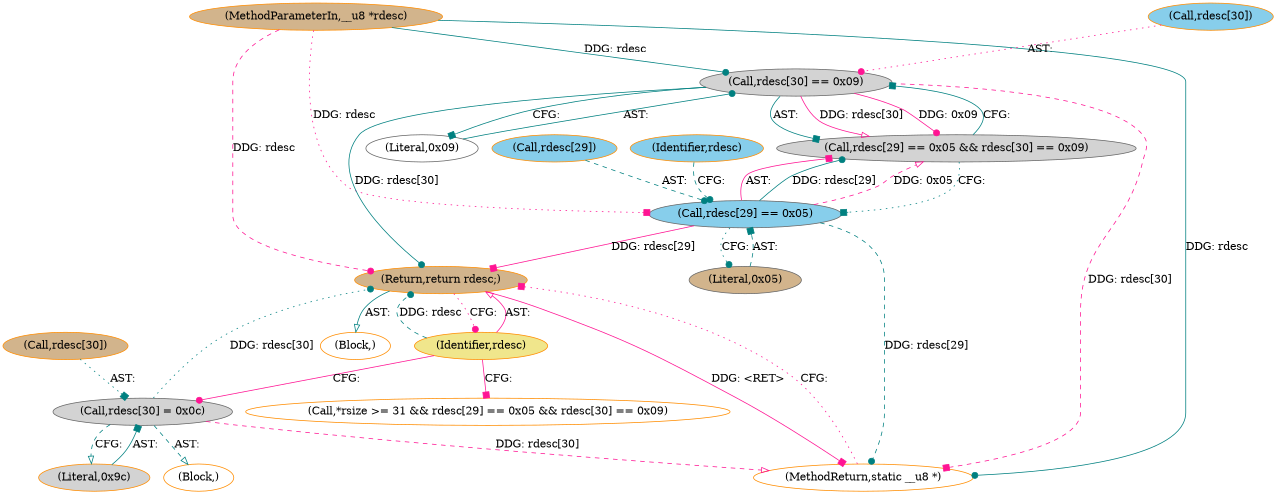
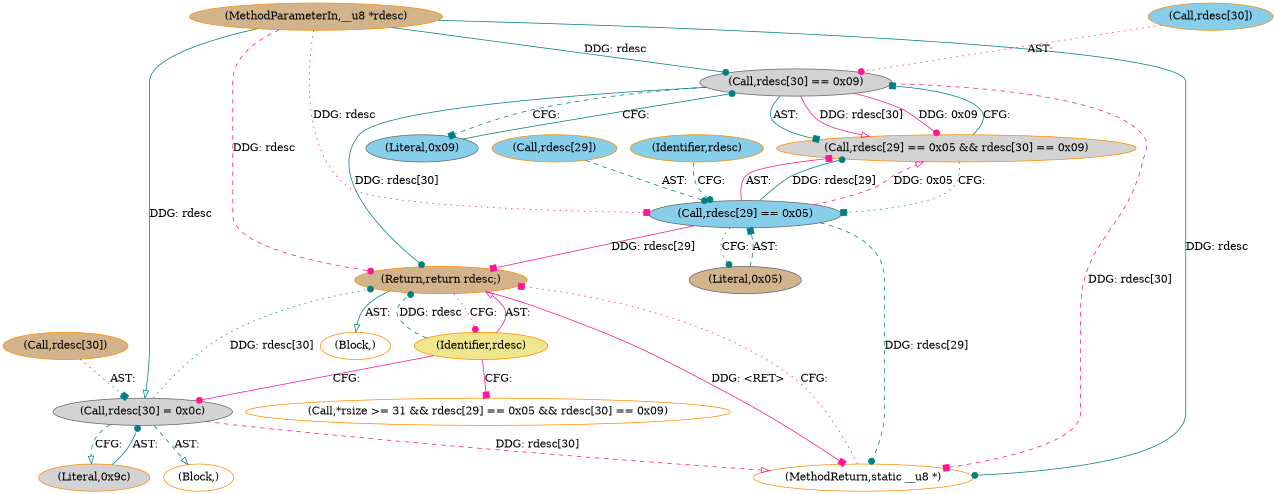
edge "(Call,rdesc[30] == 0x09)" -> "(Literal,0x09)": style solid -> dashed
edge "(Literal,0x09)" -> "(Call,rdesc[30] == 0x09)": label "AST: " -> "CFG: "
node "(Literal,0x09)": fillcolor white -> skyblue
node "(Call,rdesc[29] == 0x05 && rdesc[30] == 0x09)": color gray40 -> darkorange
edge "(MethodParameterIn,__u8 *rdesc)" -> "(Call,rdesc[30] = 0x0c)": added, label "DDG: rdesc"
edge "(Literal,0x9c)" -> "(Call,rdesc[30] = 0x0c)": arrowhead box -> dot
